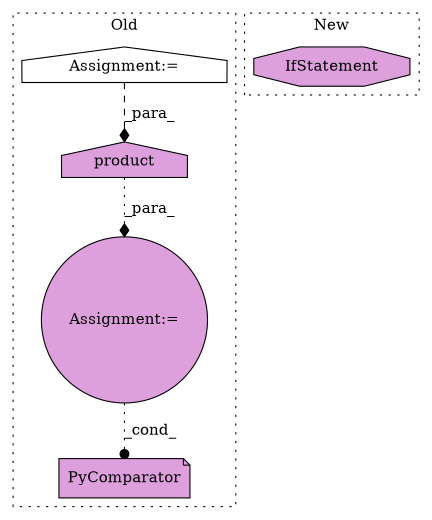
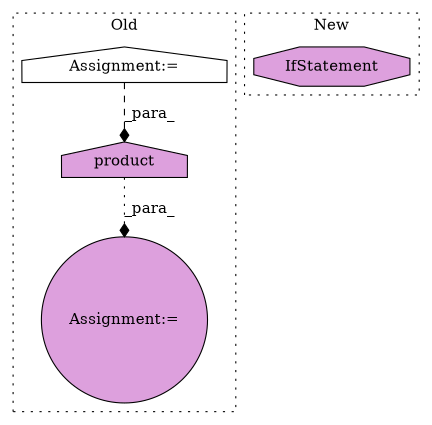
node "PyComparator": removed
